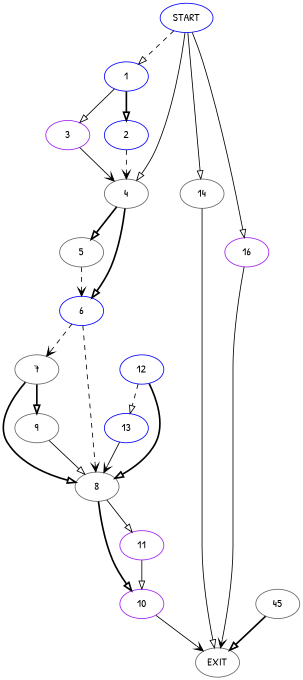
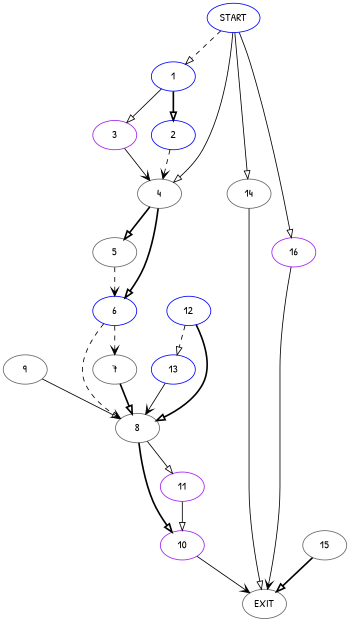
edge "7" -> "9": removed
node "45": label "45" -> "15"
